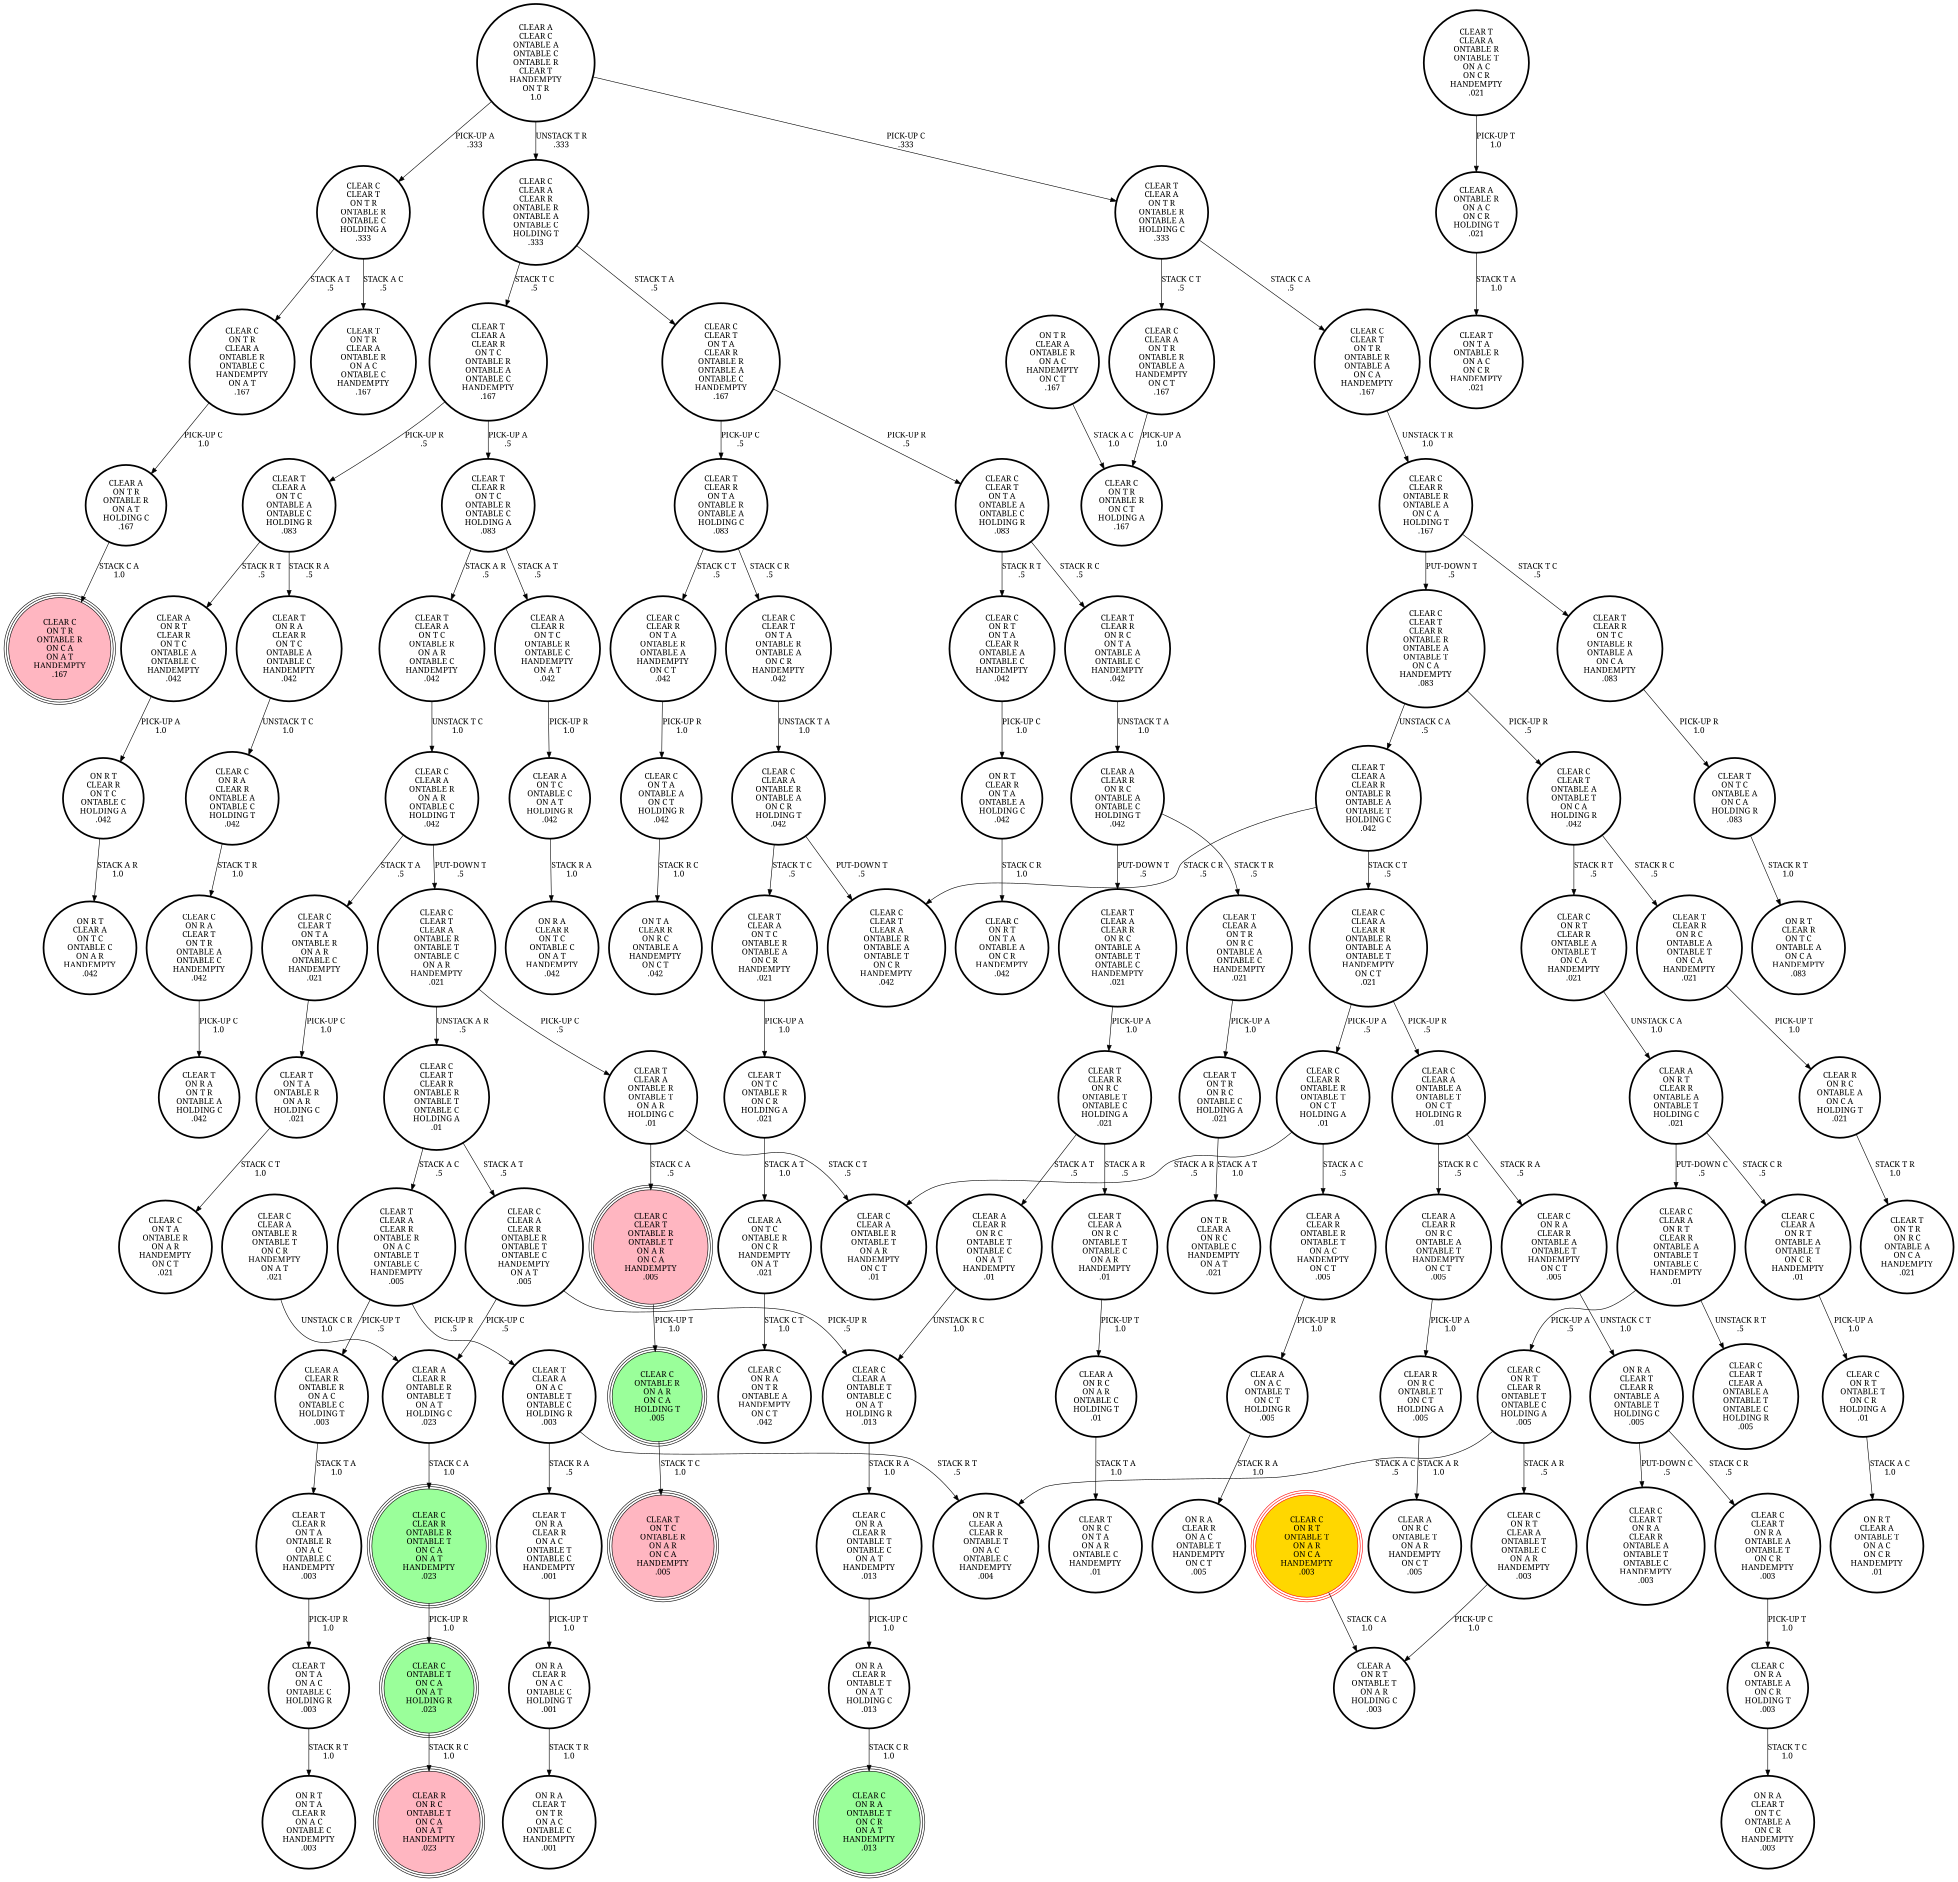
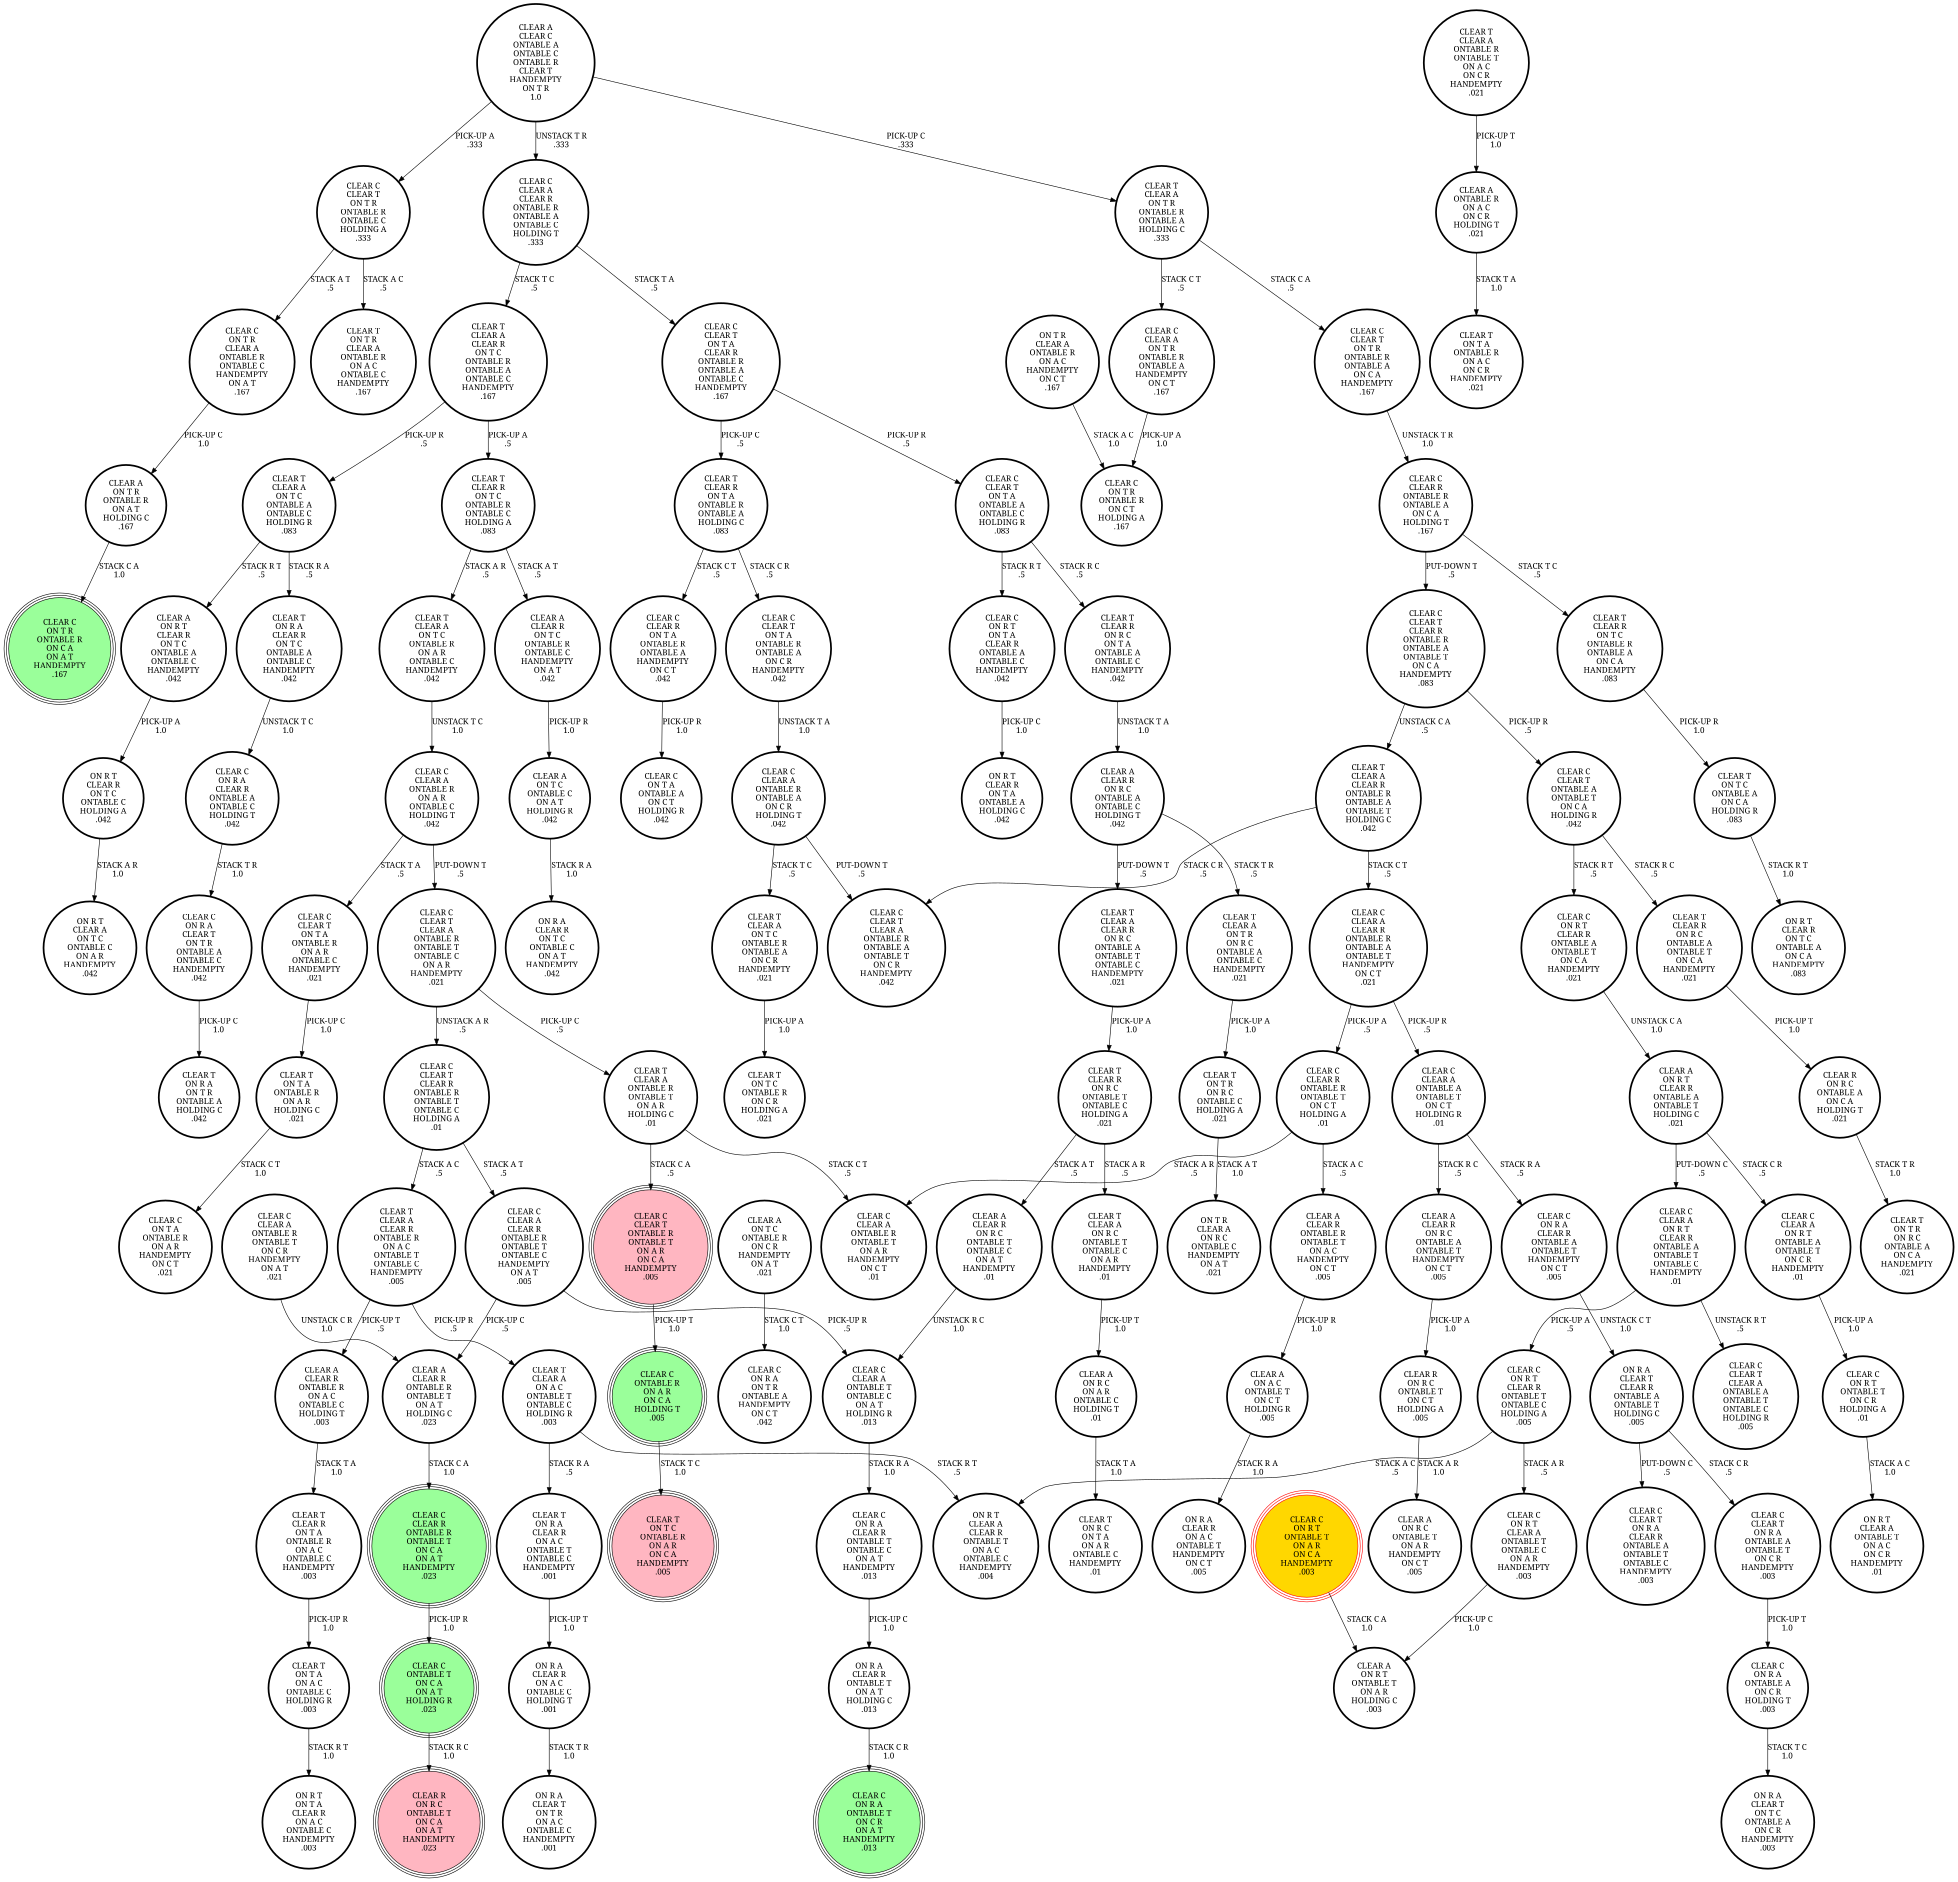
node "CLEAR C ON T R ONTABLE R ON C A ON A T HANDEMPTY .167": fillcolor lightpink -> palegreen1
node "ON T A CLEAR R ON R C ONTABLE A HANDEMPTY ON C T .042": removed
node "CLEAR C ON R T ON T A ONTABLE A ON C R HANDEMPTY .042": removed
edge "CLEAR T ON T C ONTABLE R ON C R HOLDING A .021" -> "CLEAR A ON T C ONTABLE R ON C R HANDEMPTY ON A T .021": removed, label "STACK A T 1.0"
